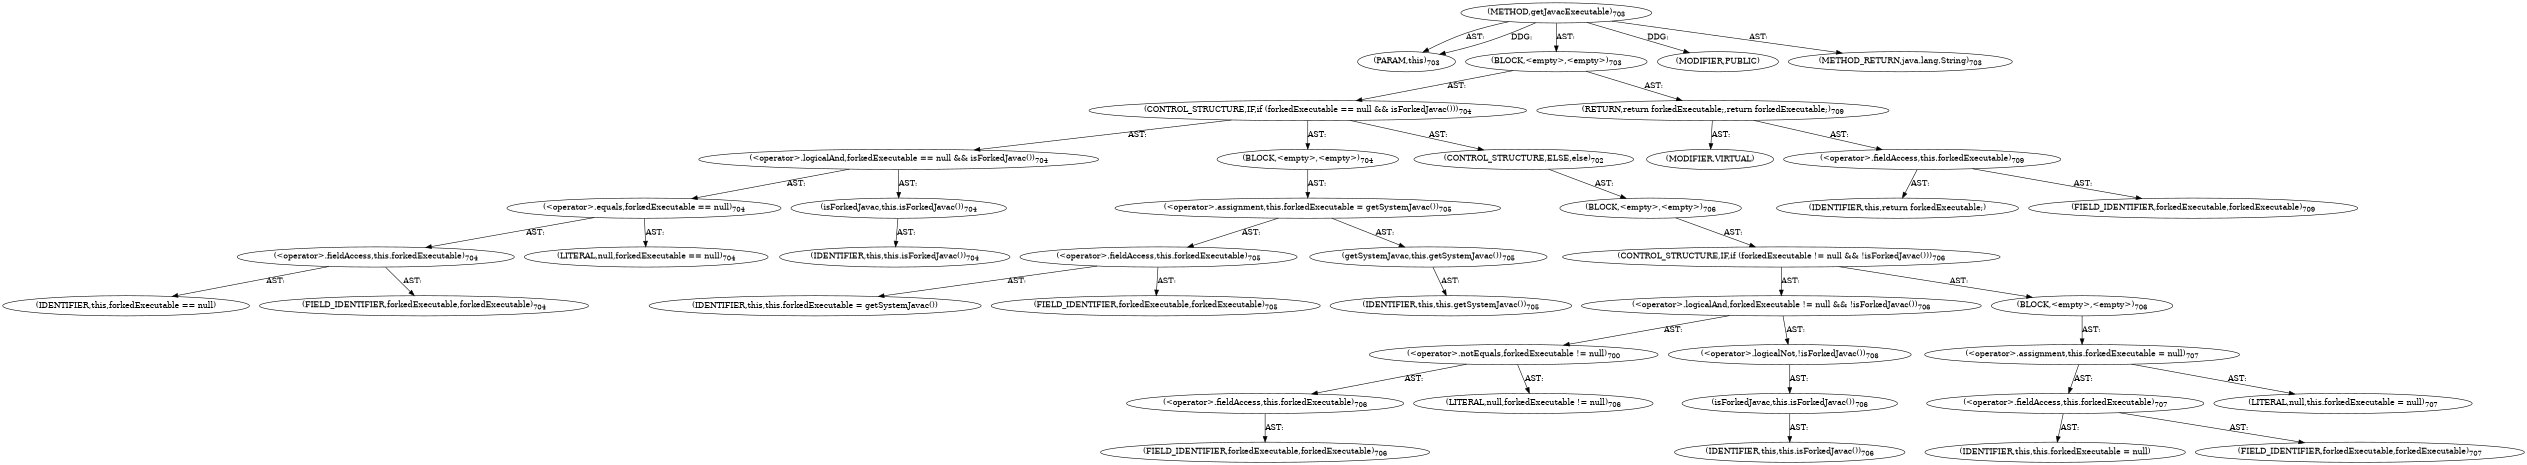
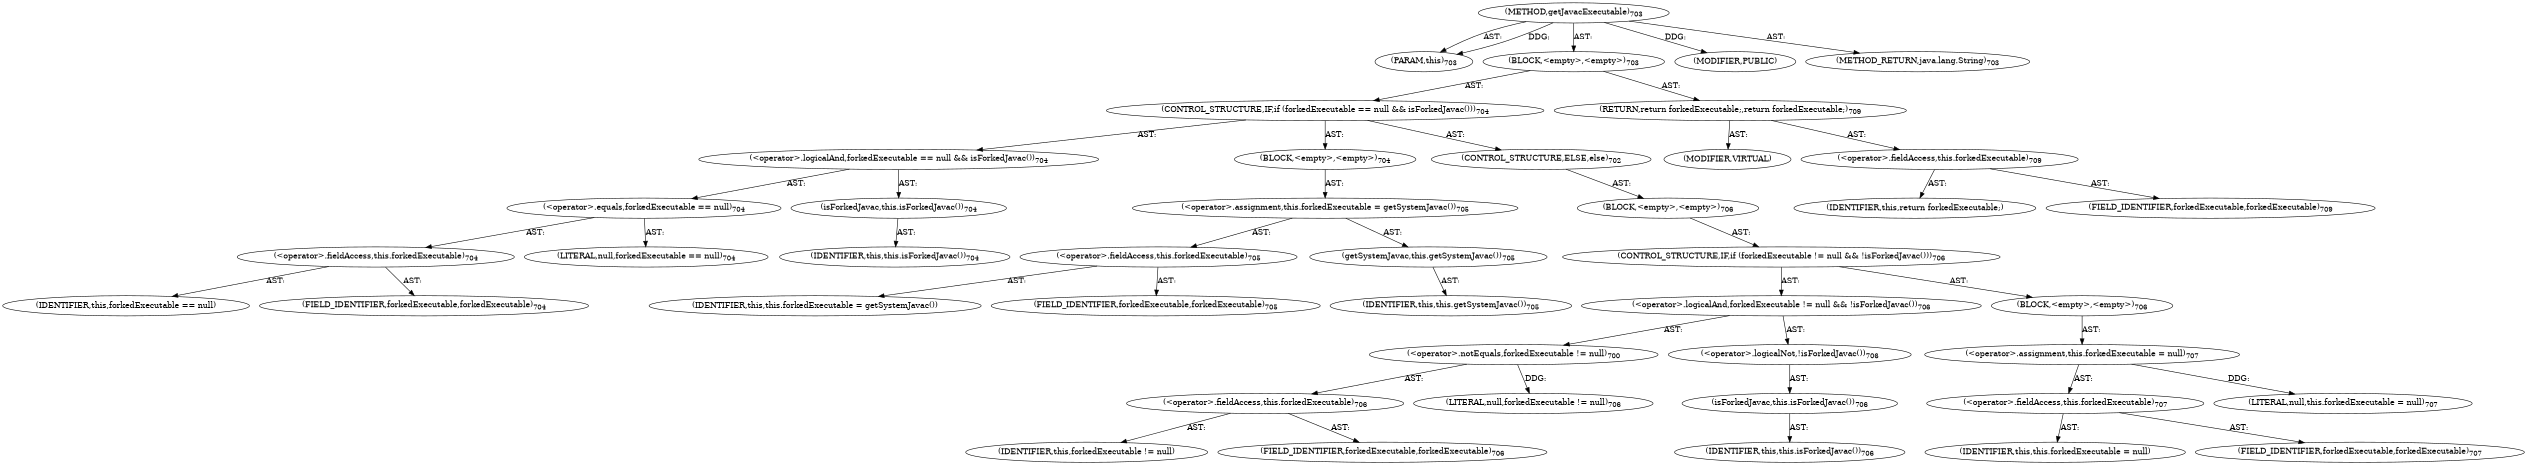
edge "(<operator>.notEquals,forkedExecutable != null)" -> "(LITERAL,null,forkedExecutable != null)": label "AST: " -> "DDG: "
edge "(<operator>.assignment,this.forkedExecutable = null)" -> "(LITERAL,null,this.forkedExecutable = null)": label "AST: " -> "DDG: "
node "(IDENTIFIER,this,forkedExecutable != null)": added
